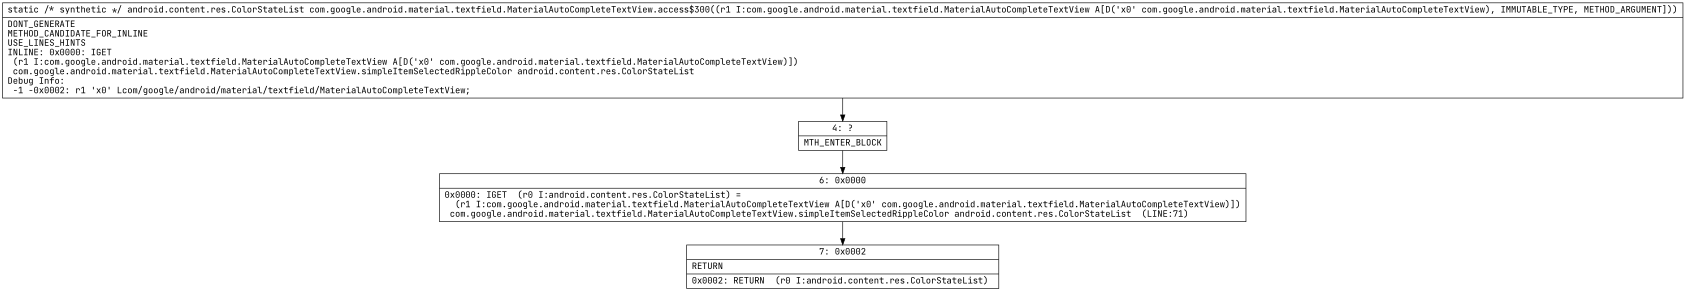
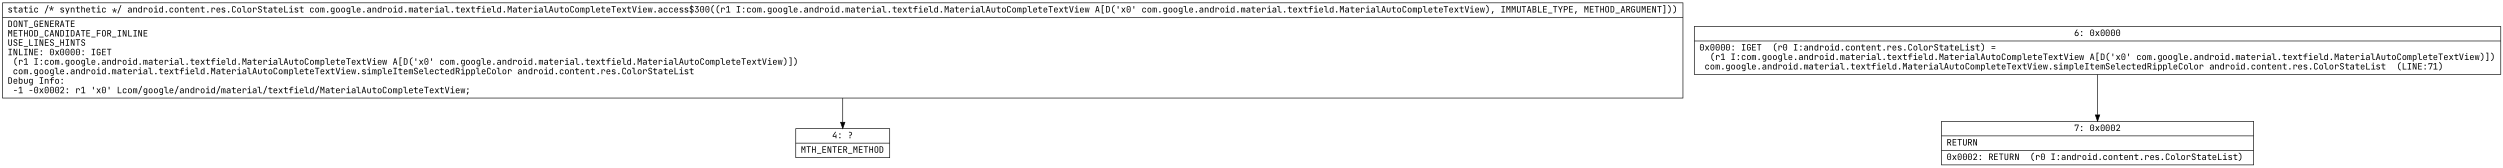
node "4: ?": text "MTH_ENTER_BLOCK" -> "MTH_ENTER_METHOD"
edge "4: ?" -> "6: 0x0000": removed
